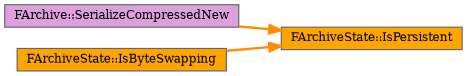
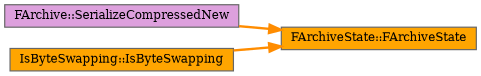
node "FArchiveState::IsPersistent": label "FArchiveState::IsPersistent" -> "FArchiveState::FArchiveState"
node "FArchiveState::IsByteSwapping": label "FArchiveState::IsByteSwapping" -> "IsByteSwapping::IsByteSwapping"
